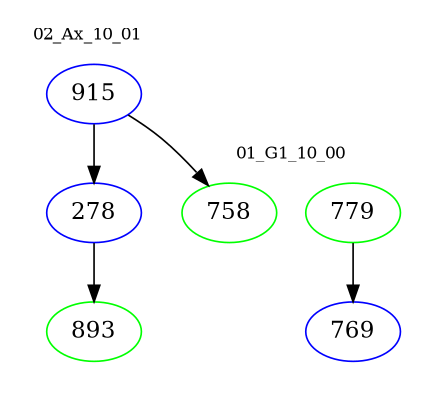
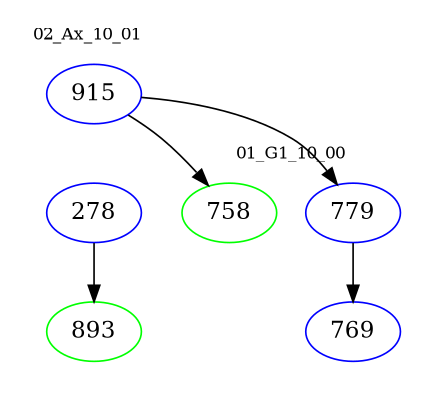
edge "915" -> "278": now "915" -> "779"
node "779": color green -> blue
